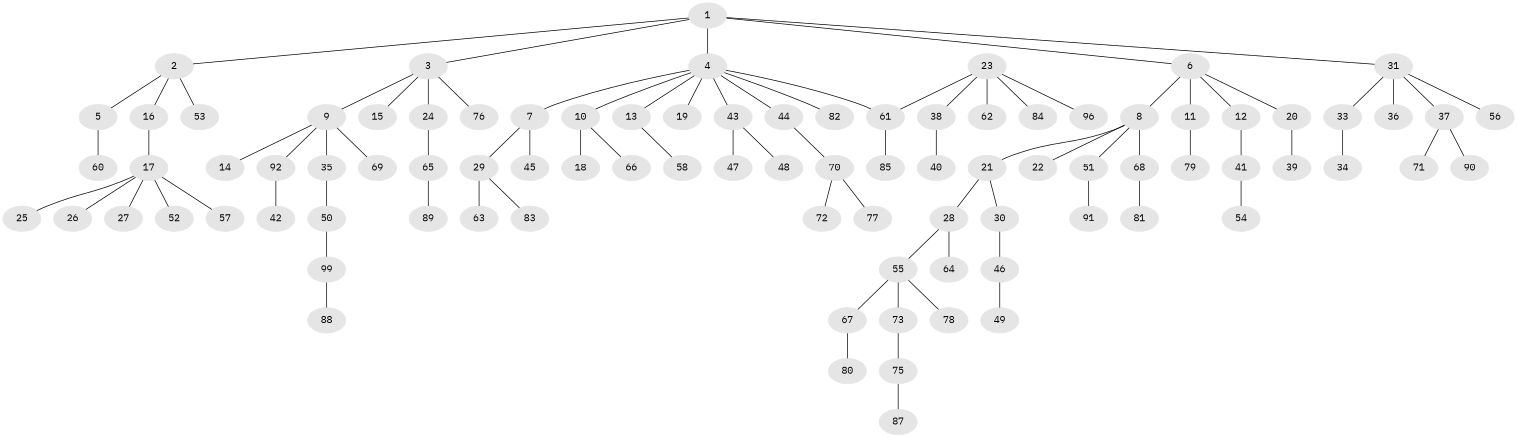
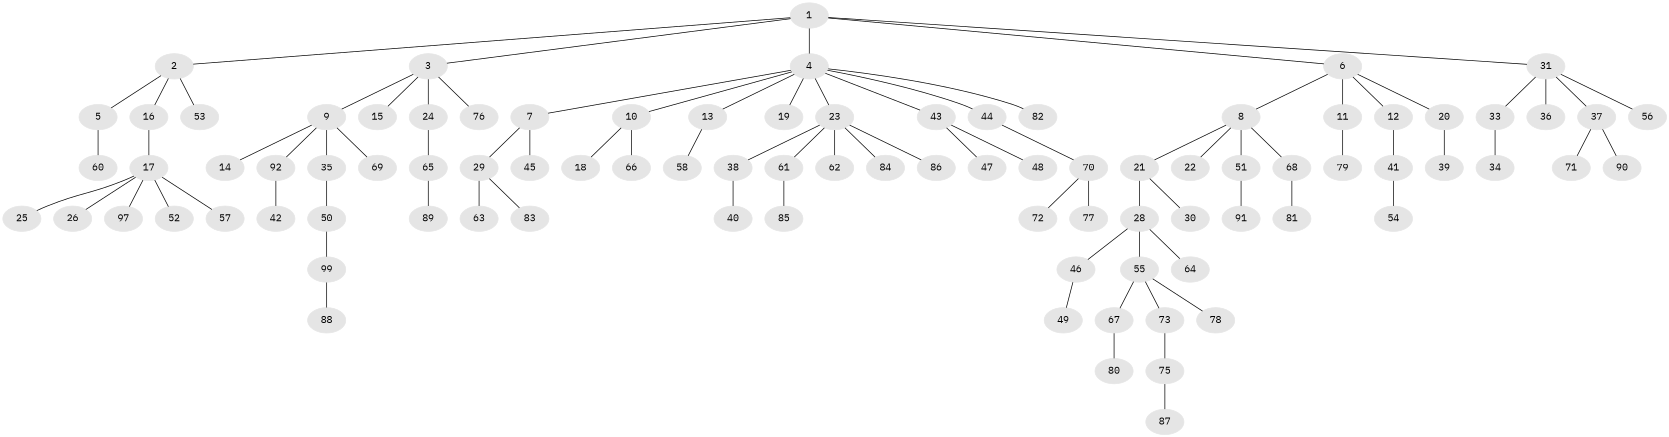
edge "4" -- "61": now "4" -- "23"
node "96": label "96" -> "86"
node "27": label "27" -> "97"
edge "30" -- "46": now "28" -- "46"
